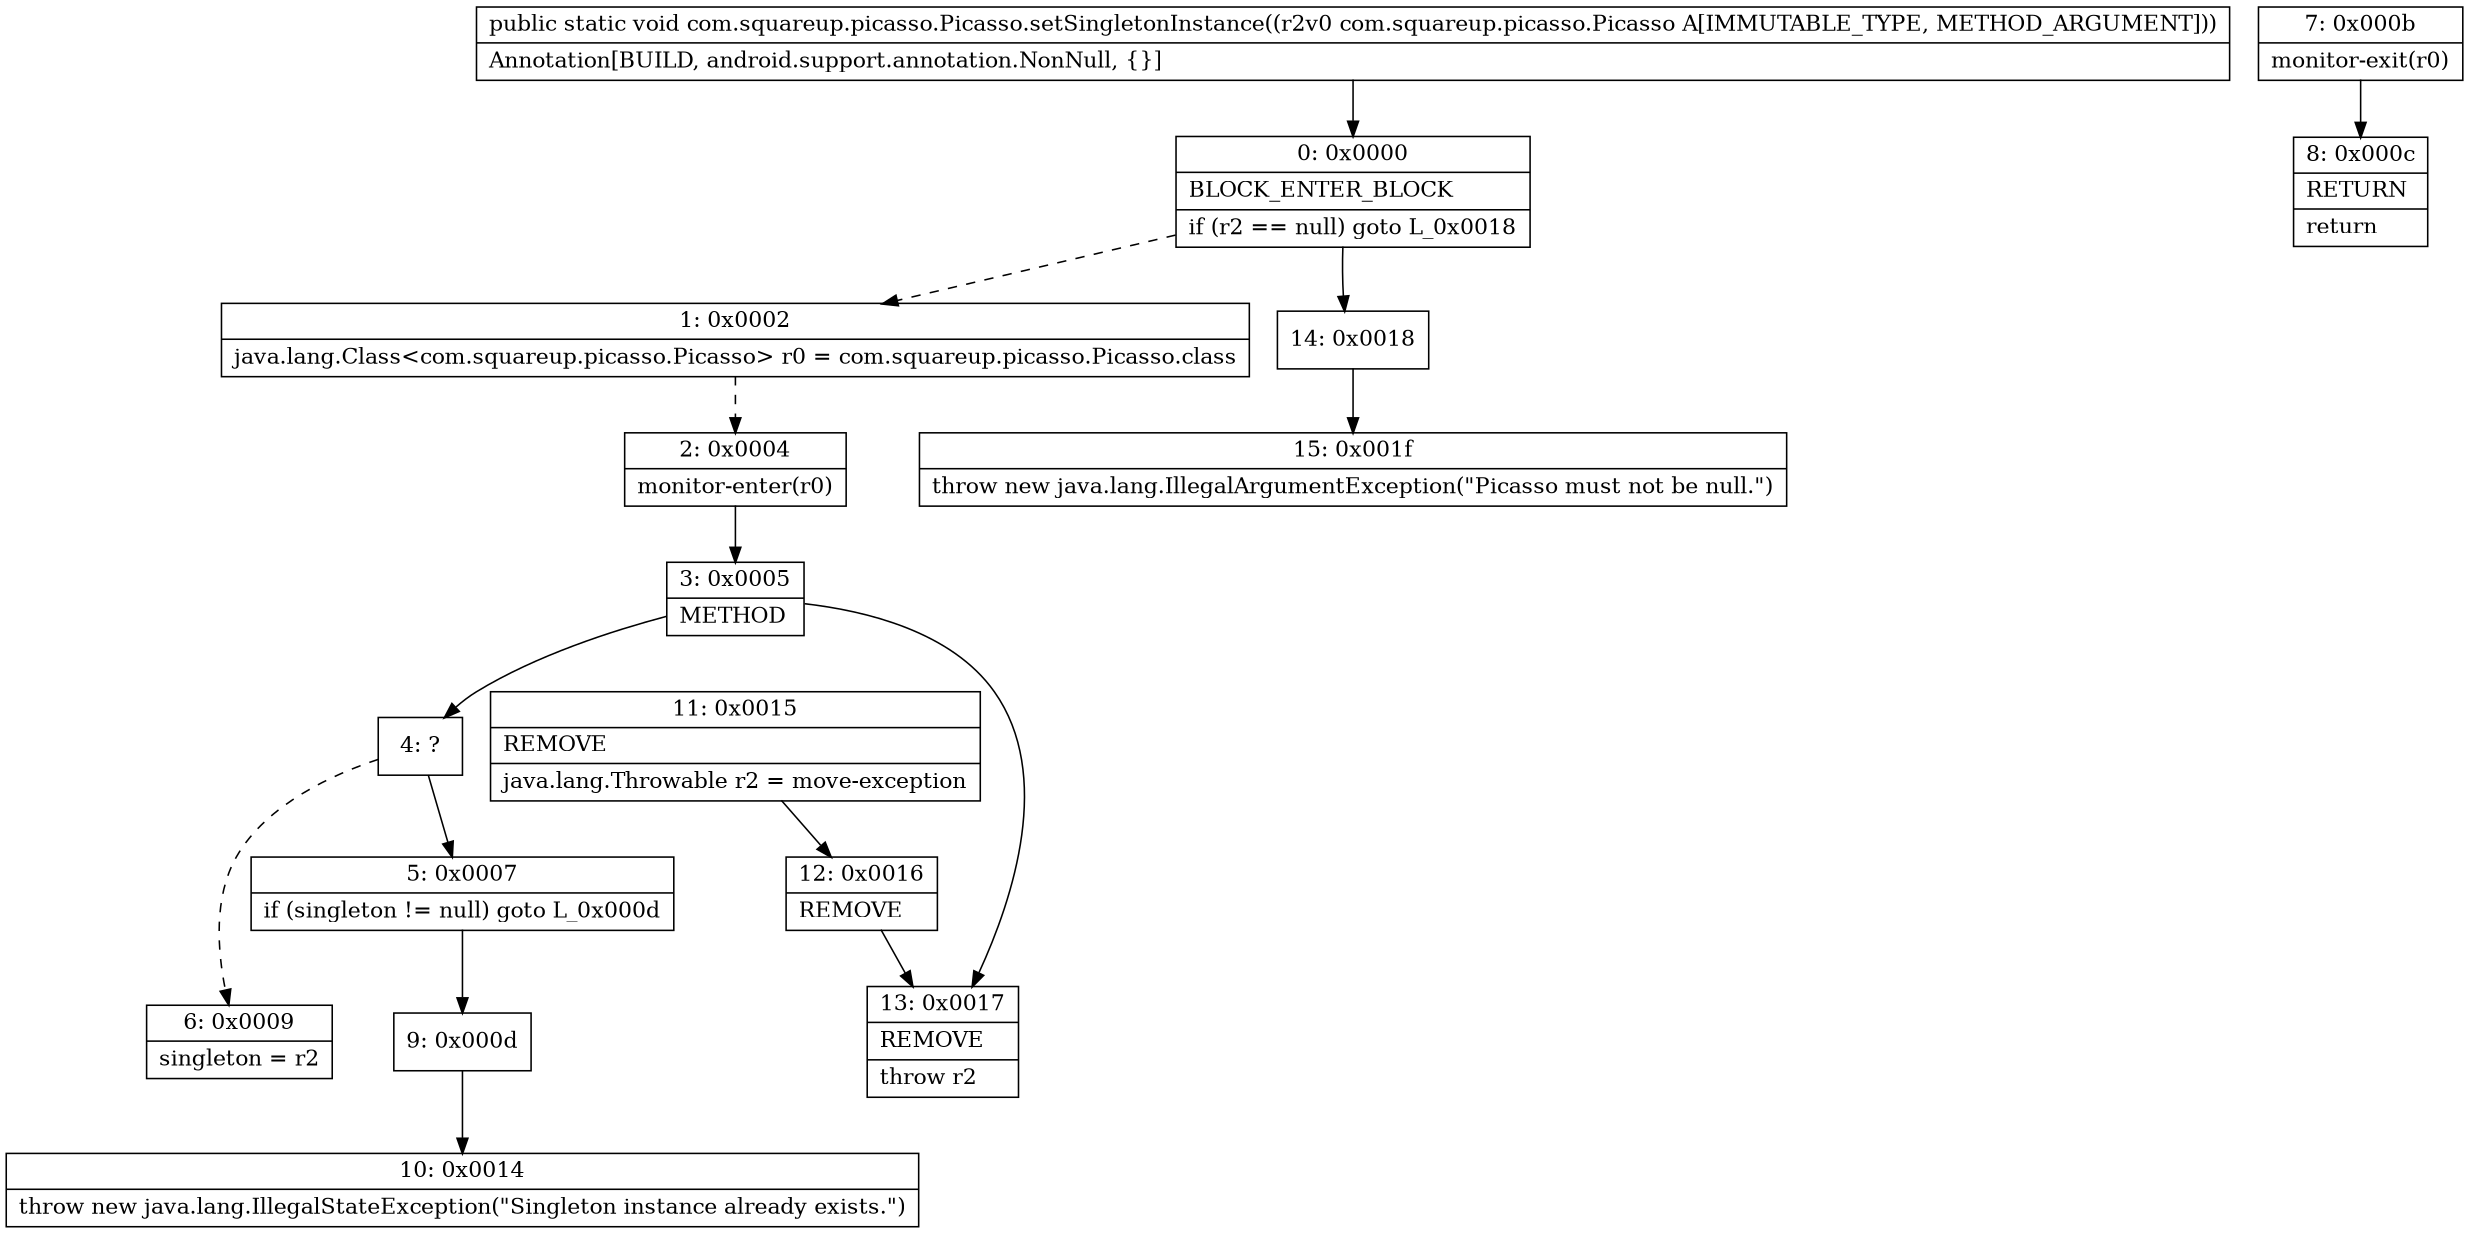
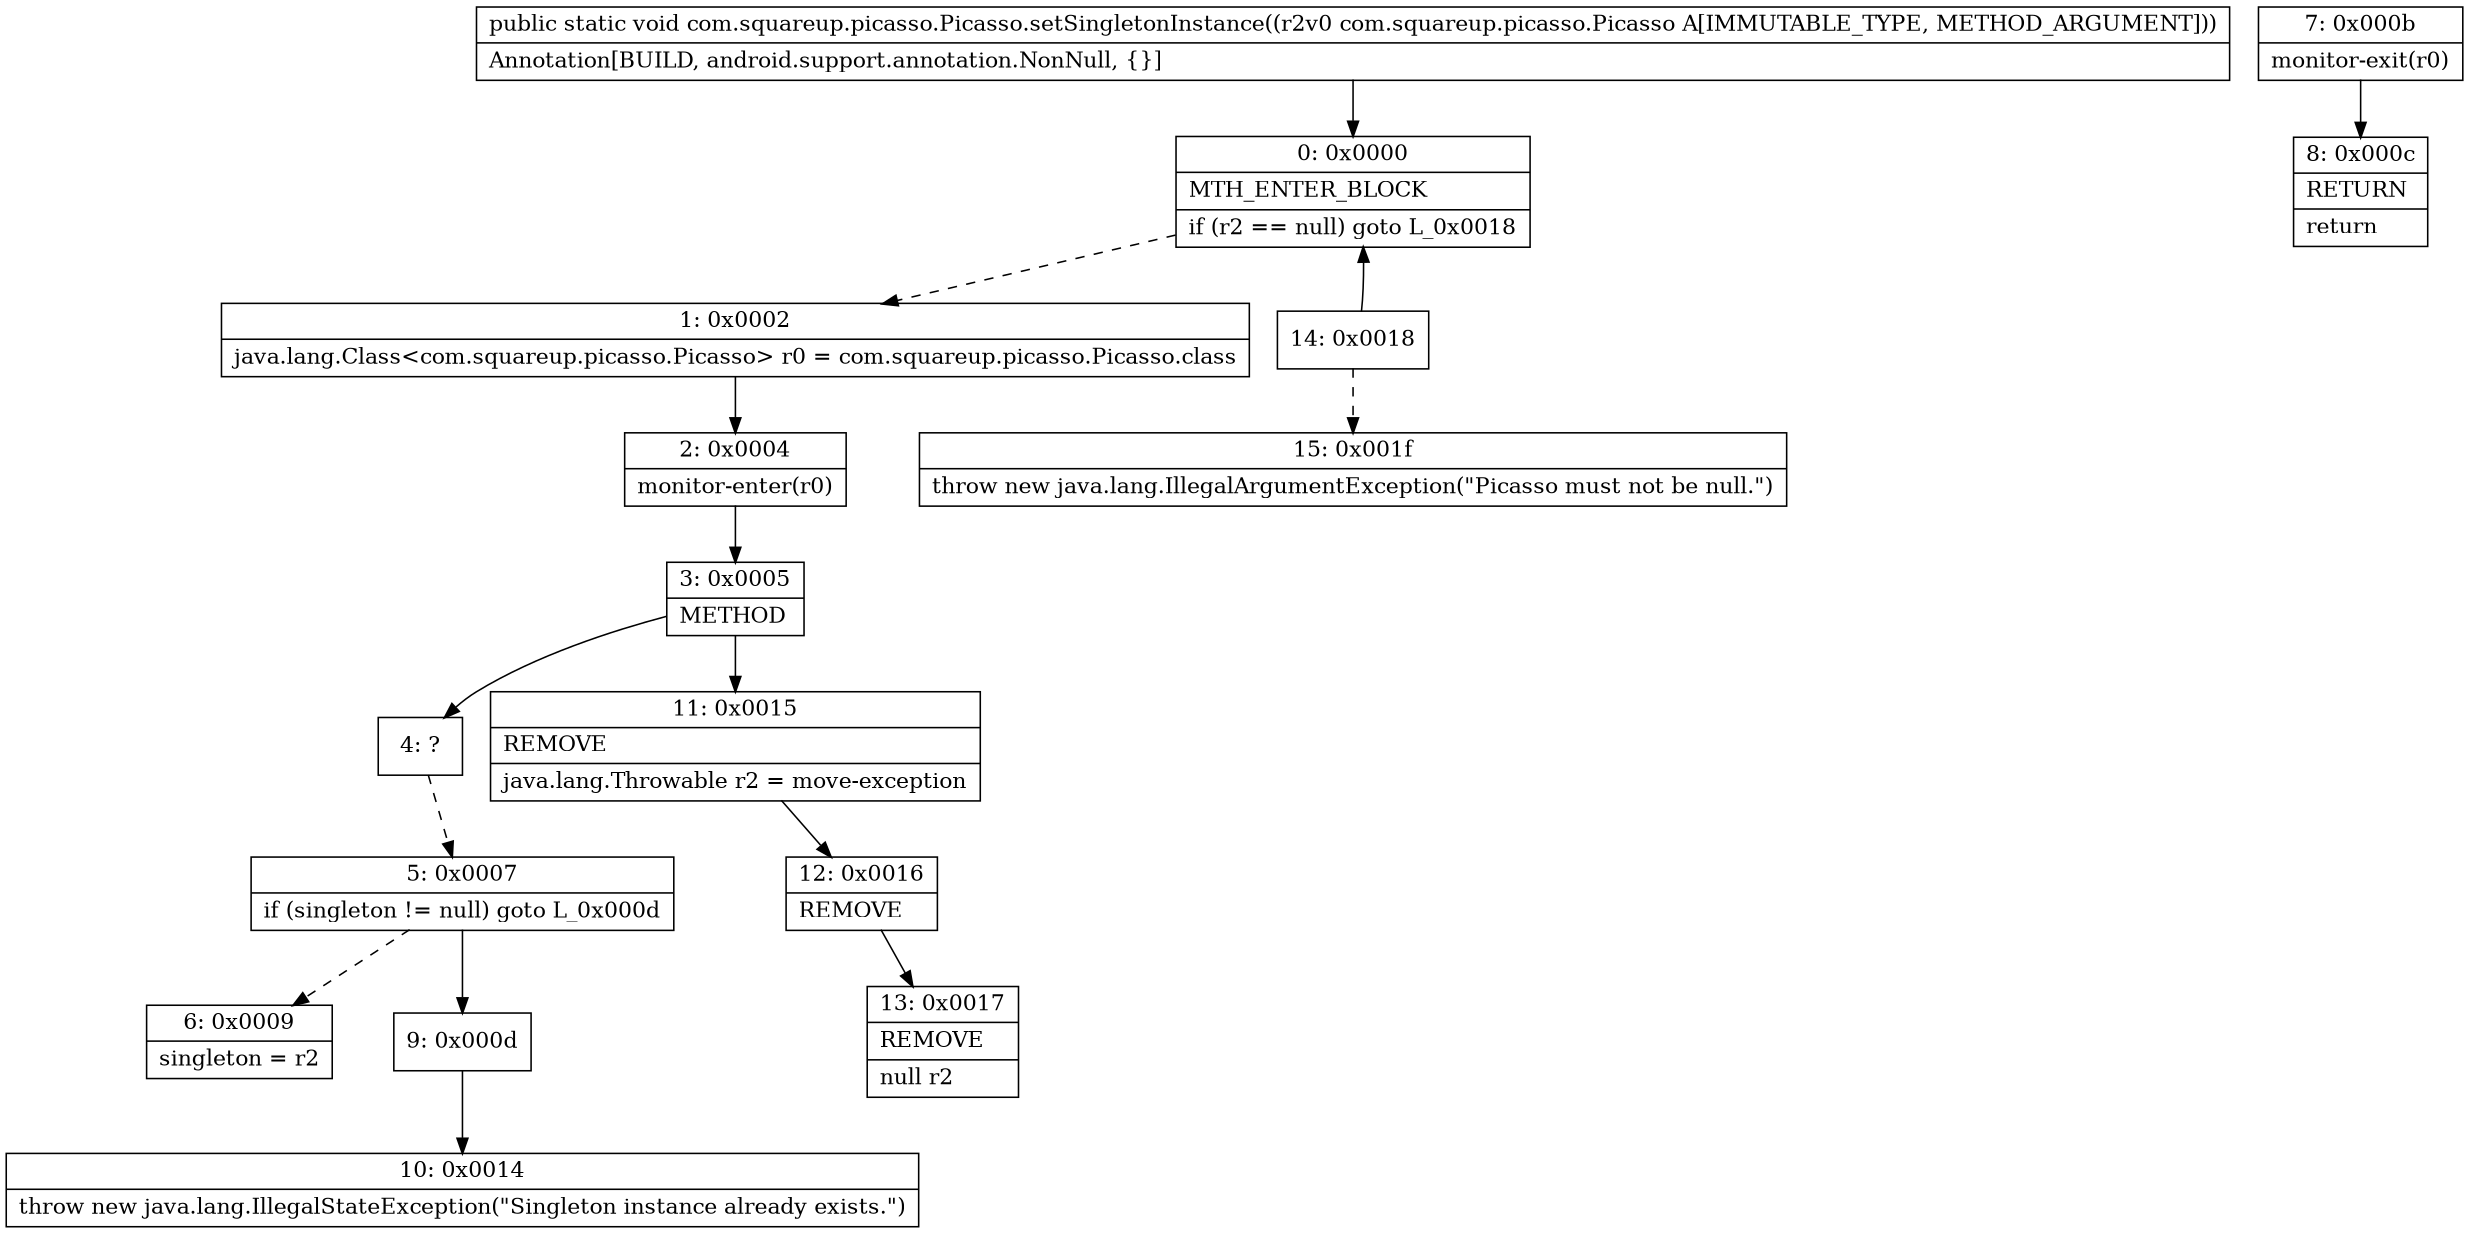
node "0: 0x0000": text "BLOCK_ENTER_BLOCK" -> "MTH_ENTER_BLOCK"
edge "0: 0x0000" -> "14: 0x0018": reversed
edge "14: 0x0018" -> "15: 0x001f": style solid -> dashed
edge "1: 0x0002" -> "2: 0x0004": style dashed -> solid
edge "3: 0x0005" -> "13: 0x0017": now "3: 0x0005" -> "11: 0x0015"
edge "4: ?" -> "5: 0x0007": style solid -> dashed
edge "4: ?" -> "6: 0x0009": now "5: 0x0007" -> "6: 0x0009"
node "13: 0x0017": text "throw r2" -> "null r2"
